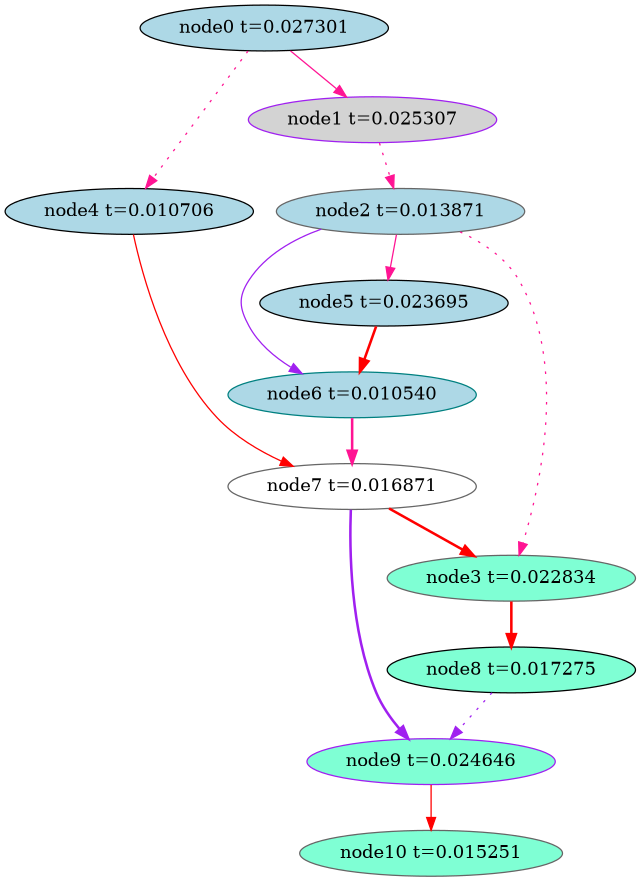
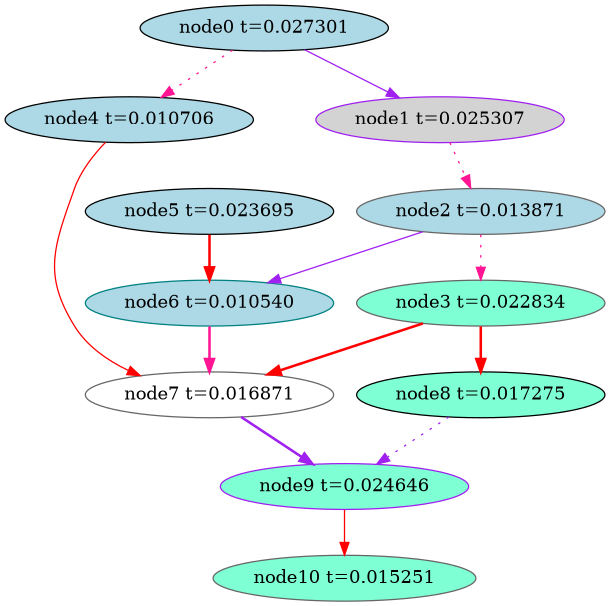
edge "node0 t=0.027301" -> "node1 t=0.025307": color deeppink -> purple
edge "node2 t=0.013871" -> "node5 t=0.023695": removed
edge "node7 t=0.016871" -> "node3 t=0.022834": reversed
